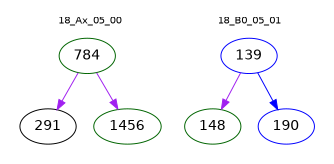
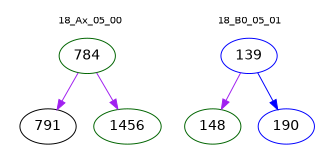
node "291": label "291" -> "791"
